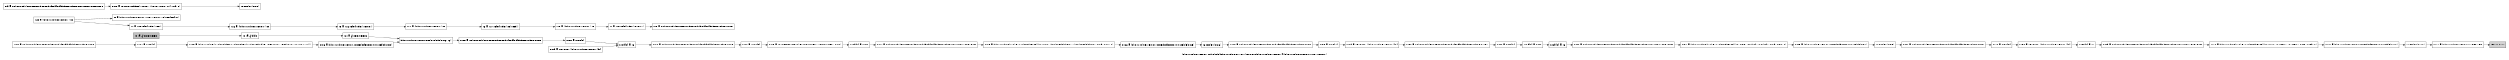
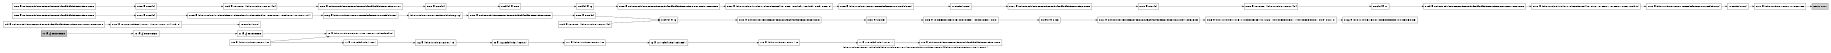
node "r1 := @dfd1": label "r1 := @dfd1" -> "r1 := @parameter1"
edge "r2 := @parameter2" -> "jphp.runtime.Memory.assignRight($r16, r6)": now "r2 := @parameter2" -> "r3 = jphp.runtime.memory.ArrayMemory.valueOfRef(r2)"
node "r6.assign($r26)": removed
